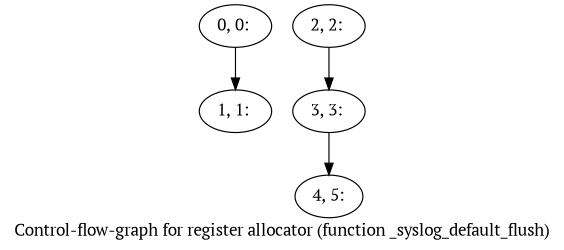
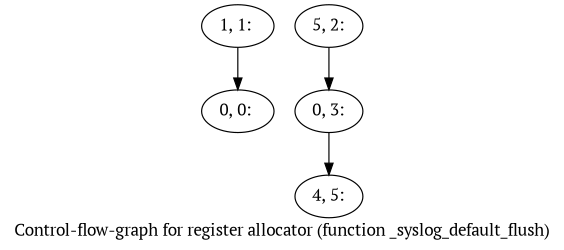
node "2, 2:": label "2, 2:" -> "5, 2:"
edge "0, 0:" -> "1, 1:": reversed
node "3, 3:": label "3, 3:" -> "0, 3:"
